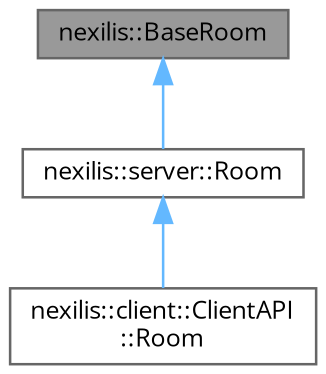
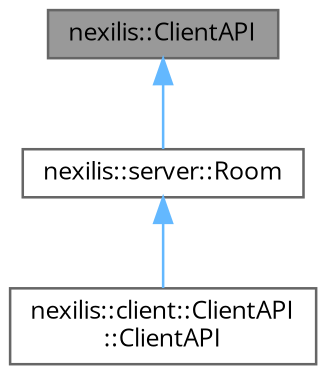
node "nexilis::BaseRoom": label "nexilis::BaseRoom" -> "nexilis::ClientAPI"
node "nexilis::client::ClientAPI ::Room": label "nexilis::client::ClientAPI ::Room" -> "nexilis::client::ClientAPI ::ClientAPI"
